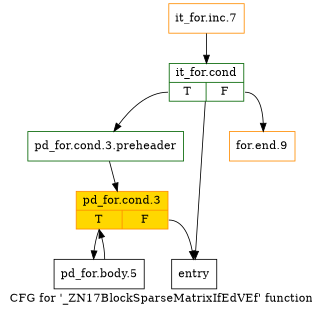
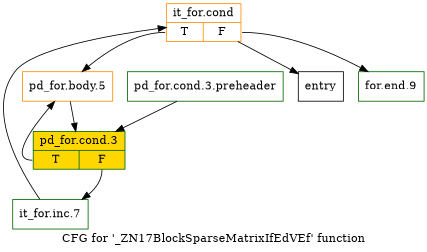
node "it_for.inc.7": color darkorange -> darkgreen
node "it_for.cond": color darkgreen -> darkorange
edge "it_for.cond" -> "pd_for.cond.3.preheader": now "it_for.cond" -> "pd_for.body.5"
node "for.end.9": color darkorange -> darkgreen
node "pd_for.cond.3": color darkorange -> darkgreen
edge "pd_for.cond.3" -> "entry": now "pd_for.cond.3" -> "it_for.inc.7"
node "pd_for.body.5": color black -> darkorange
